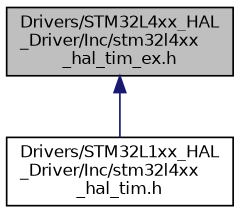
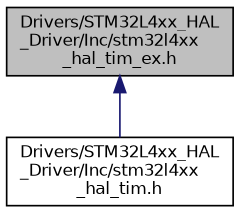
node "Drivers/STM32L1xx_HAL _Driver/Inc/stm32l4xx _hal_tim.h": label "Drivers/STM32L1xx_HAL _Driver/Inc/stm32l4xx _hal_tim.h" -> "Drivers/STM32L4xx_HAL _Driver/Inc/stm32l4xx _hal_tim.h"
